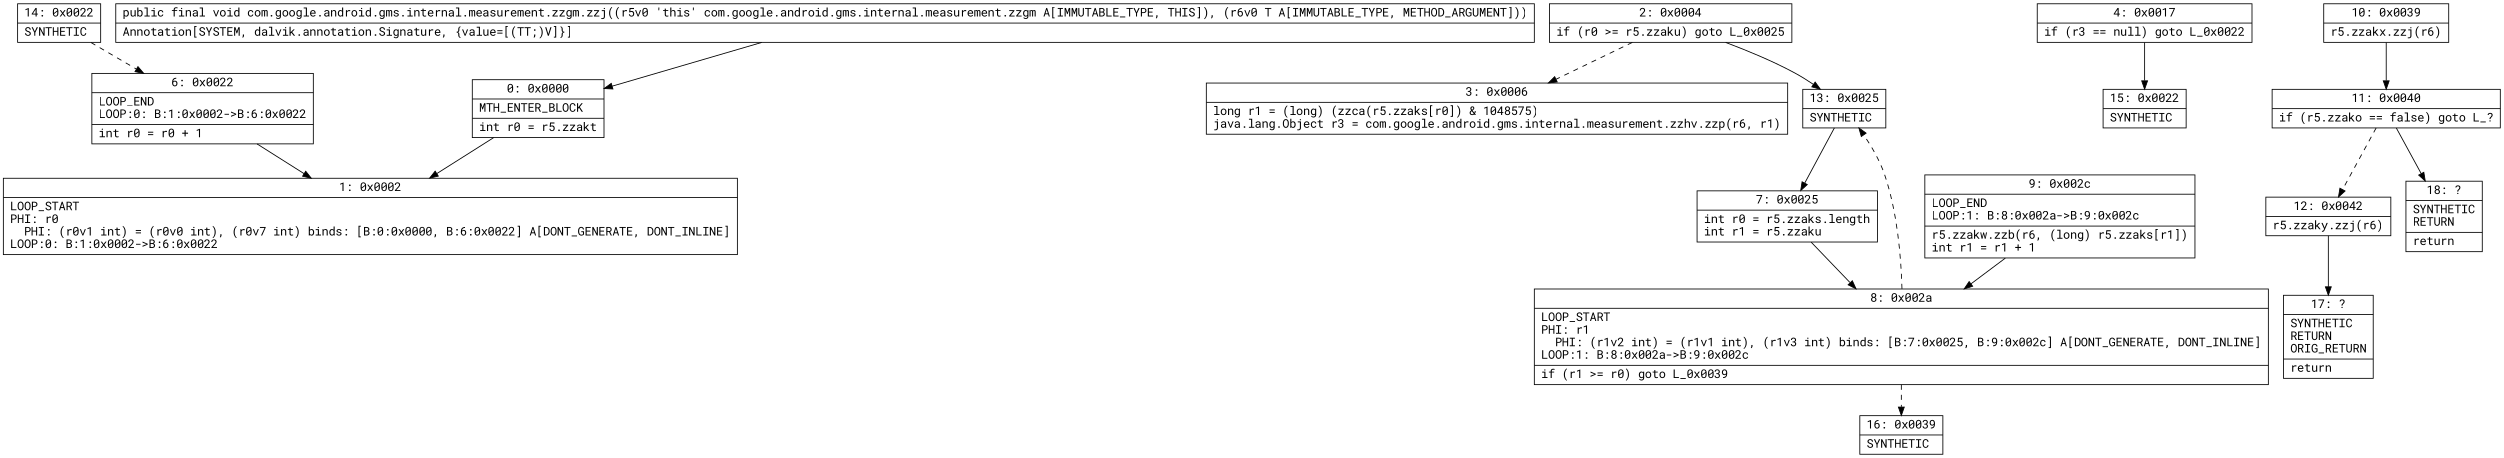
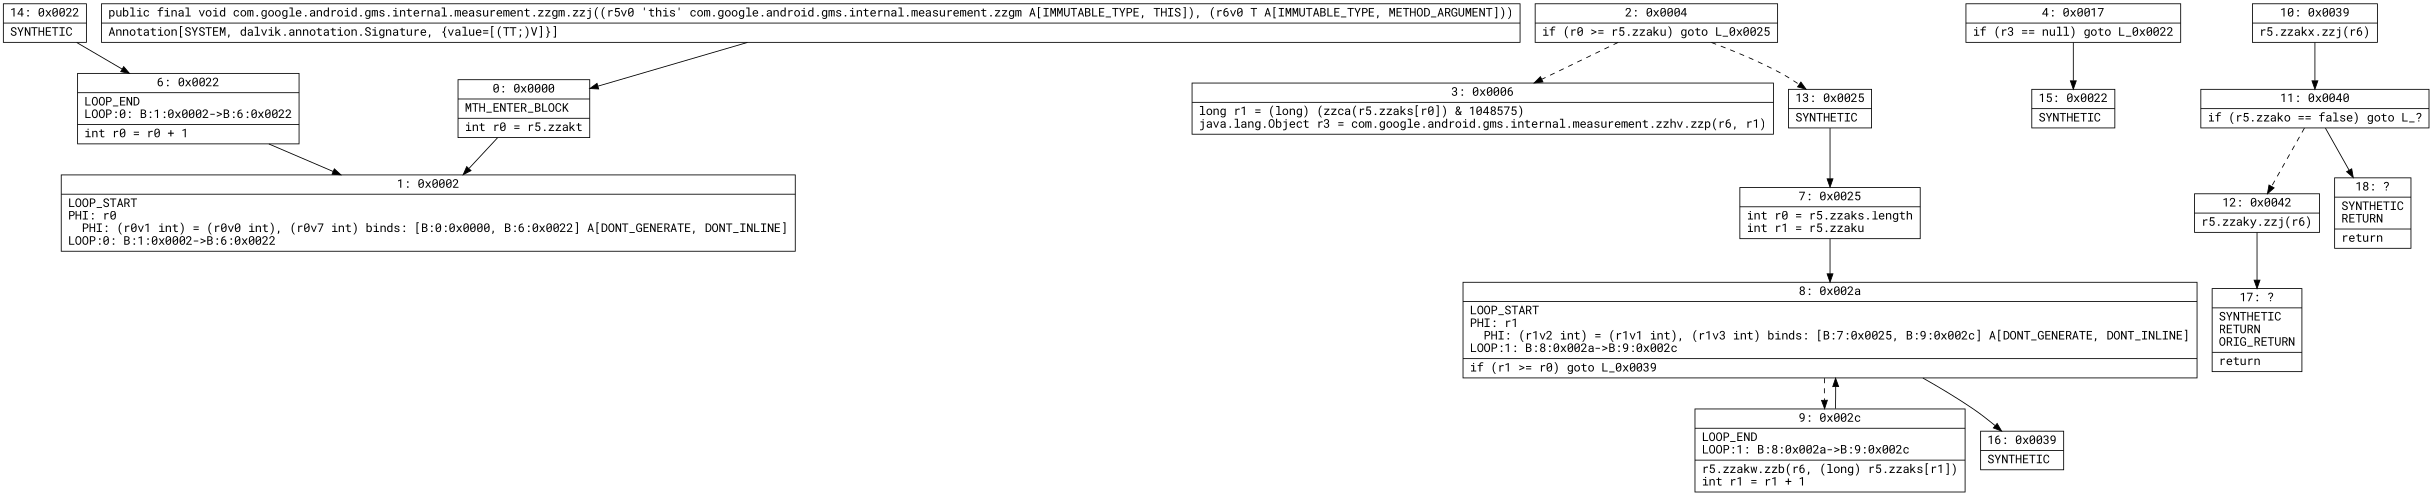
edge "14: 0x0022" -> "6: 0x0022": style dashed -> solid
edge "2: 0x0004" -> "13: 0x0025": style solid -> dashed
edge "8: 0x002a" -> "13: 0x0025": now "8: 0x002a" -> "9: 0x002c"
edge "8: 0x002a" -> "16: 0x0039": style dashed -> solid
